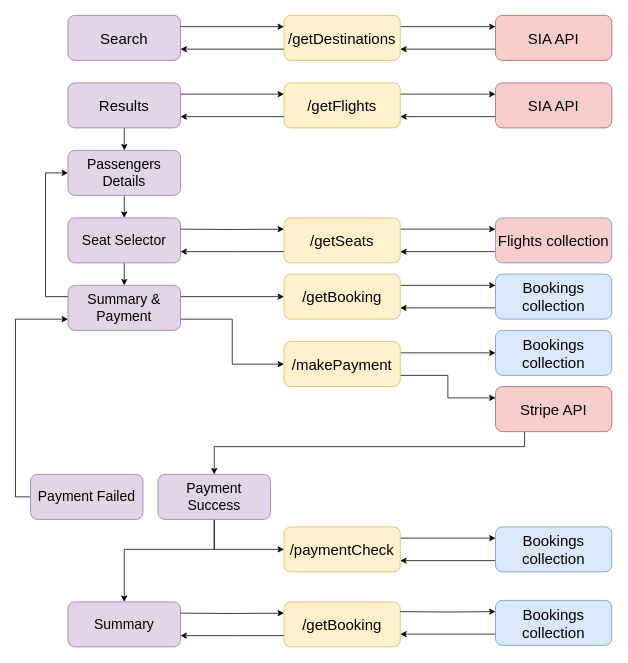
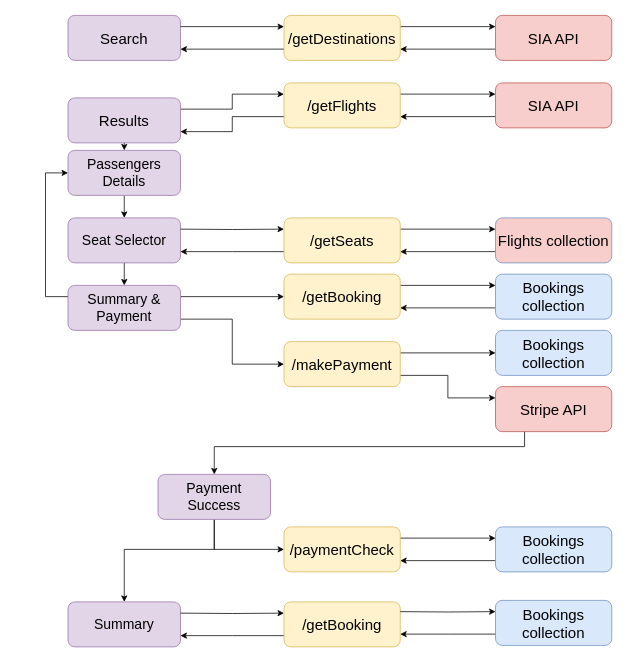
node "Results": moved (124, 105) -> (124, 120)
edge "Payment Failed" -> "Summary & Payment": removed
node "Payment Failed": removed
